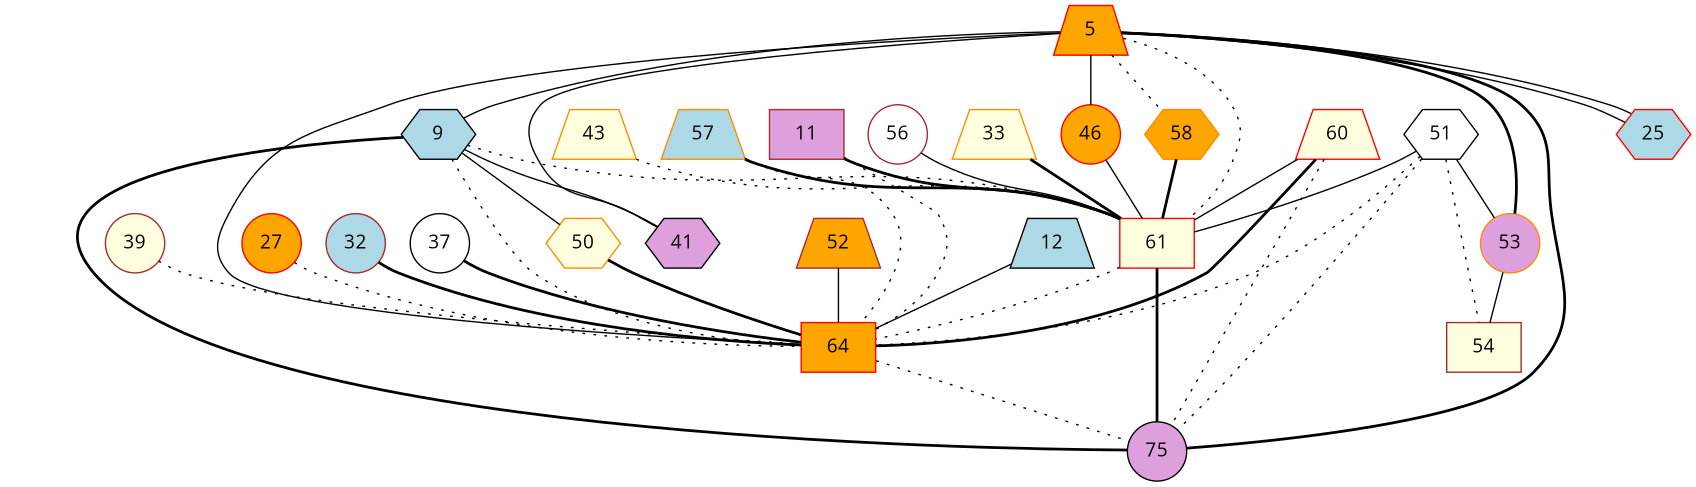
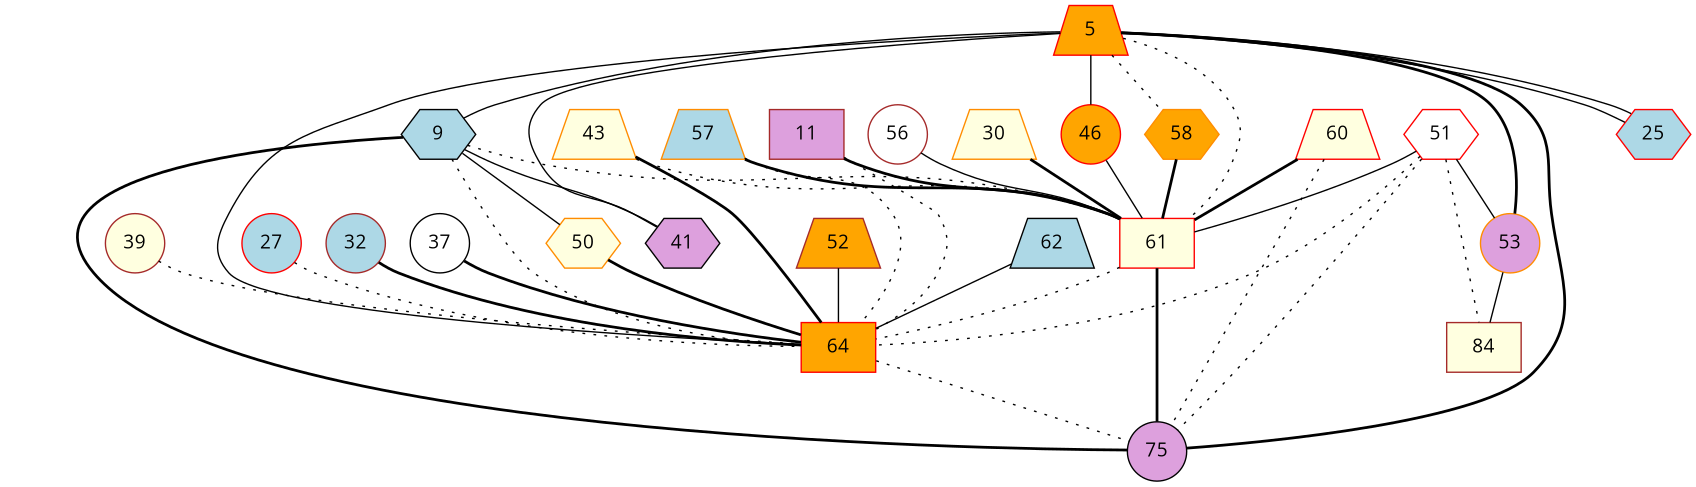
node "33": label "33" -> "30"
node "51": color black -> red
edge "60" -- "61": style solid -> bold
node "27": fillcolor orange -> lightblue
node "12": label "12" -> "62"
edge "60" -- "64": now "43" -- "64"
node "54": label "54" -> "84"
